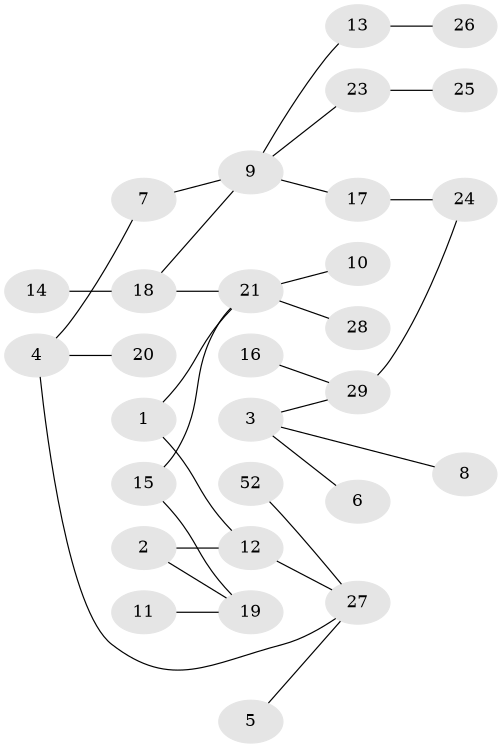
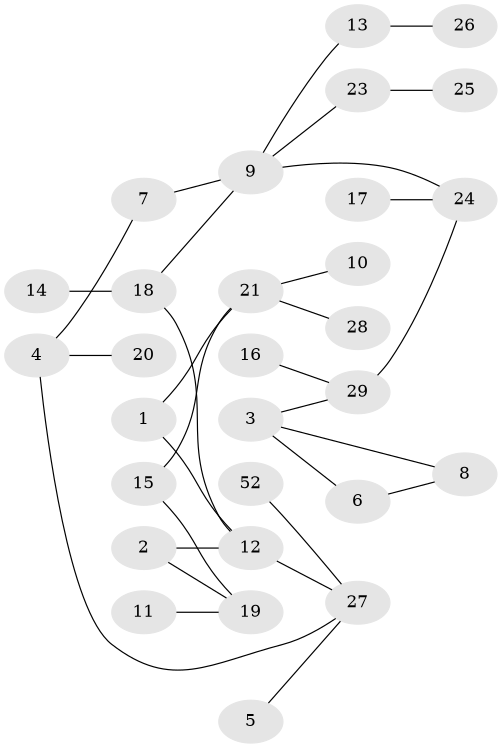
edge "9" -- "17": now "9" -- "24"
edge "18" -- "21": now "18" -- "12"
edge "8" -- "6": added
